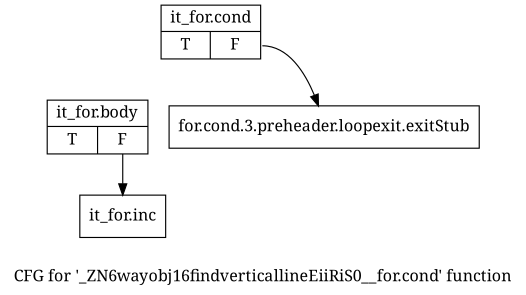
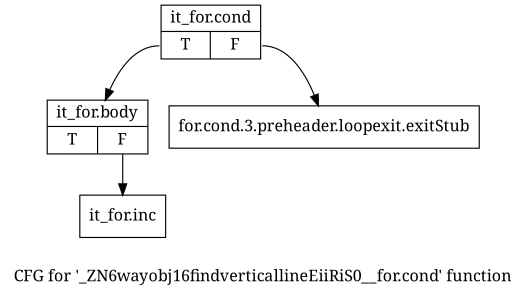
edge "it_for.cond" -> "it_for.body": added
